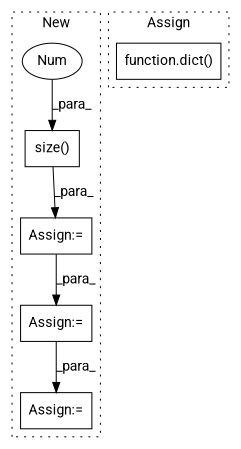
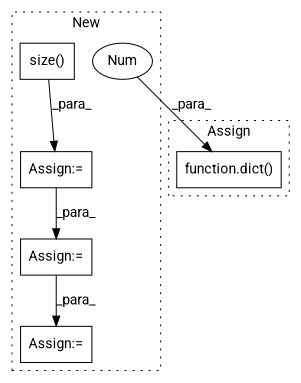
edge "Num" -> "size()": now "Num" -> "function.dict()"
